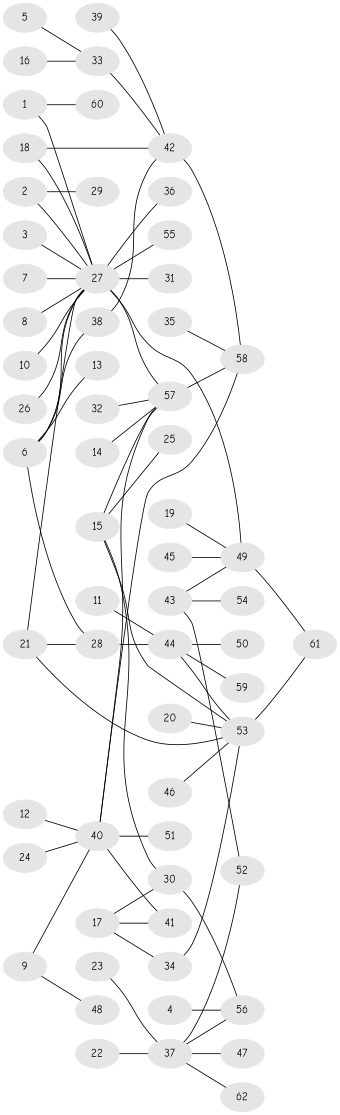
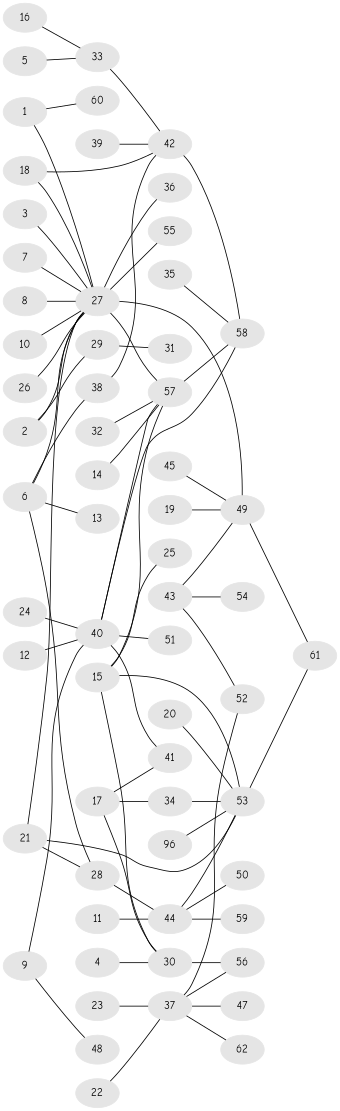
edge "27" -- "31": now "29" -- "31"
node "46": label "46" -> "96"
edge "4" -- "56": now "4" -- "30"
